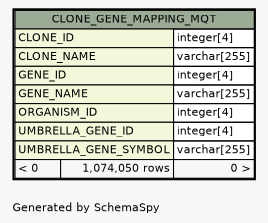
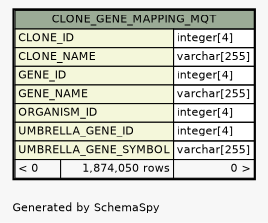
node "CLONE_GENE_MAPPING_MQT": text "1,074,050 rows" -> "1,874,050 rows"
